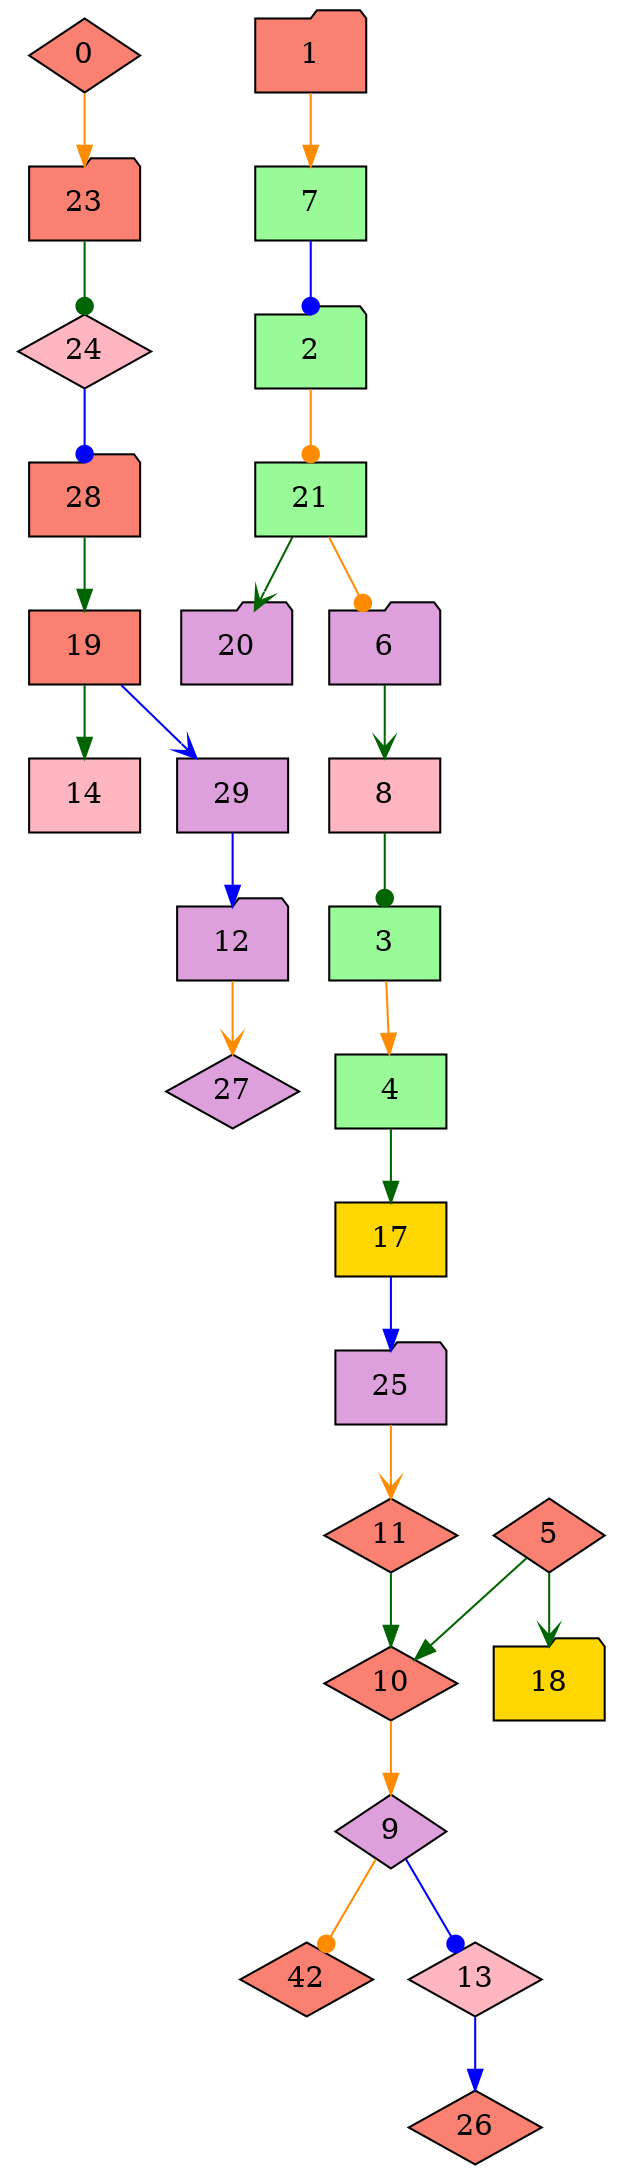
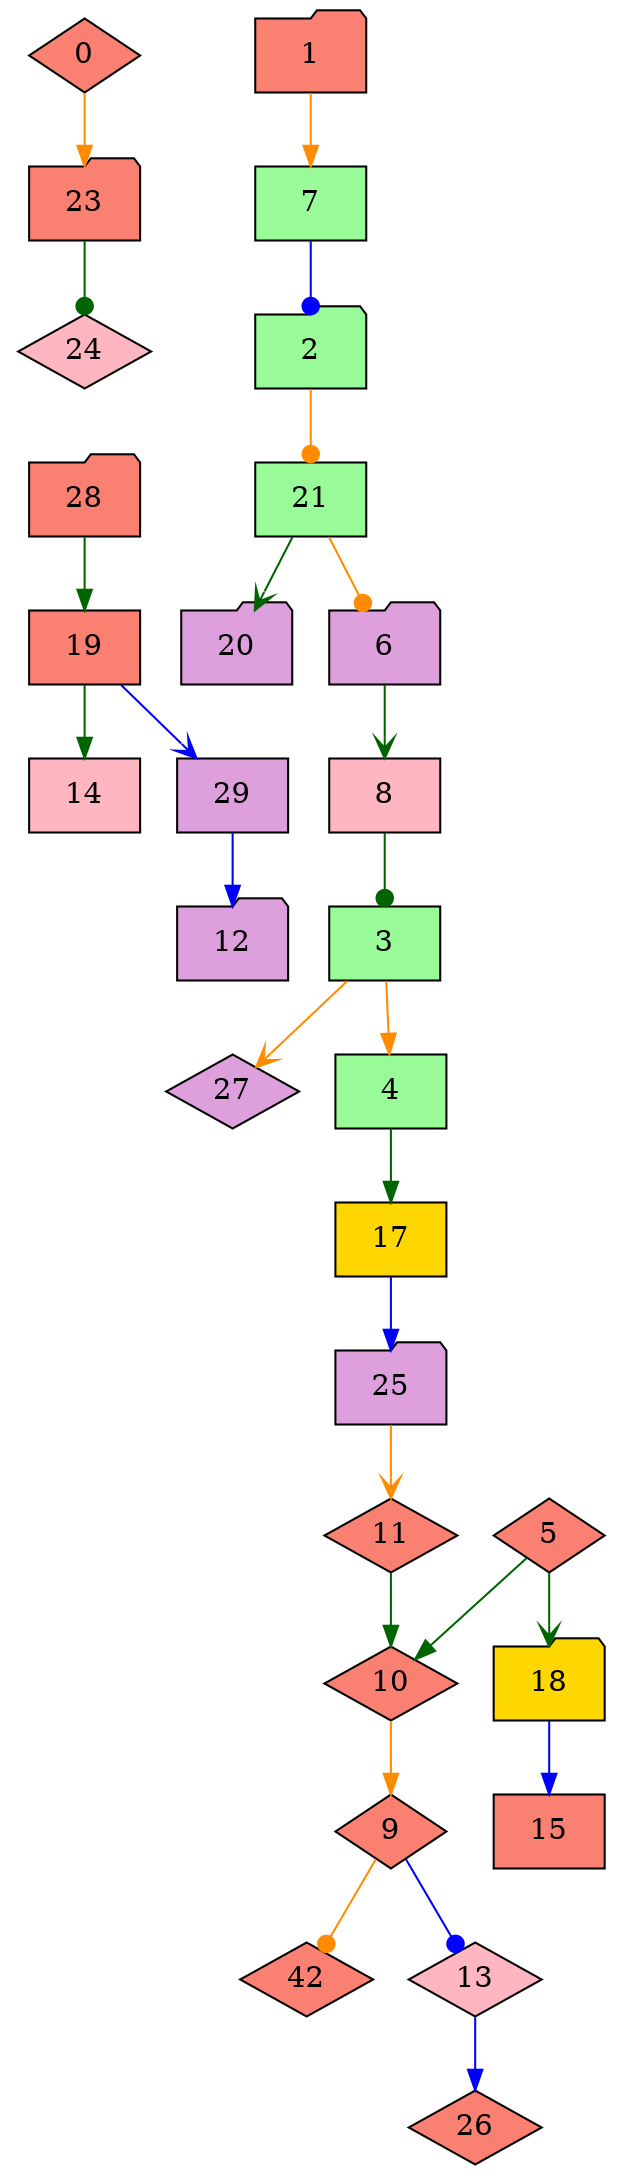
edge "24" -> "28": removed
edge "12" -> "27": now "3" -> "27"
node "9": fillcolor plum -> salmon
node "15": added
